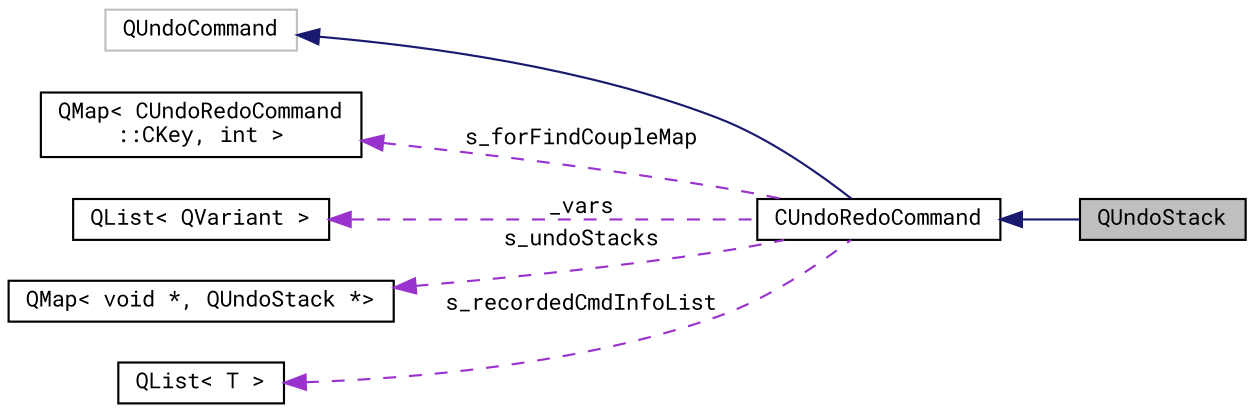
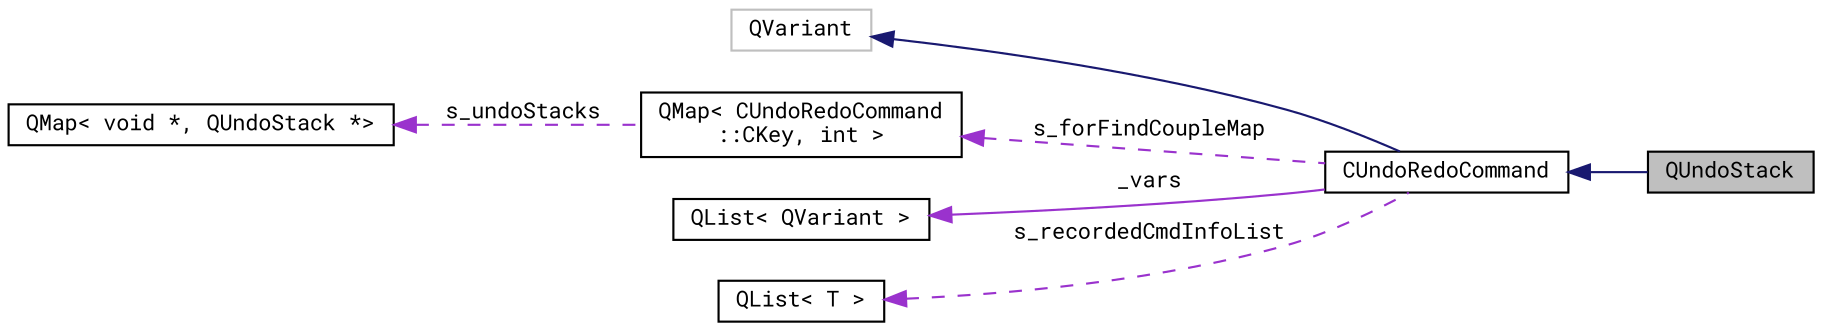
node "QUndoCommand": label "QUndoCommand" -> "QVariant"
edge "CUndoRedoCommand" -> "QList< QVariant >": style dashed -> solid
edge "CUndoRedoCommand" -> "QMap< void *, QUndoStack *>": now "QMap< CUndoRedoCommand ::CKey, int >" -> "QMap< void *, QUndoStack *>"
